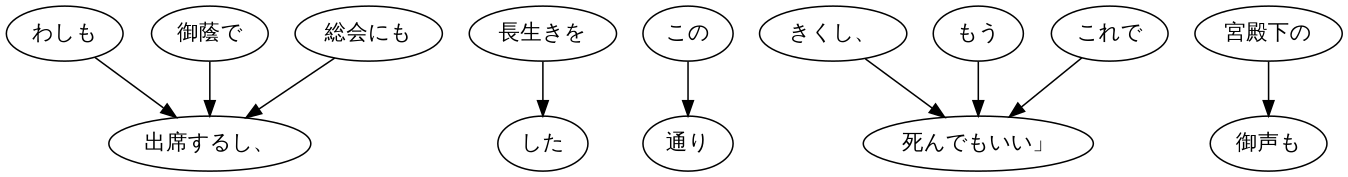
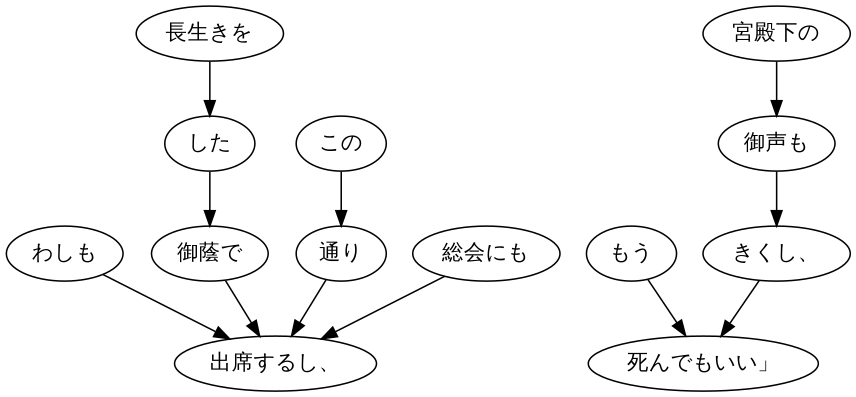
node "これで": removed
edge "した" -> "御蔭で": added
edge "御声も" -> "きくし、": added
edge "通り" -> "出席するし、": added
